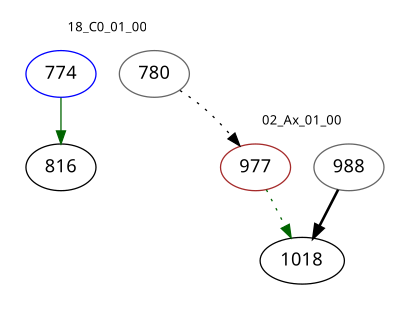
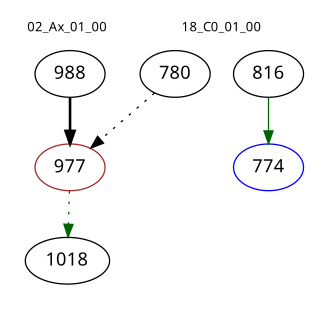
node "780": color gray40 -> black
edge "774" -> "816": reversed
node "988": color gray40 -> black
edge "988" -> "1018": now "988" -> "977"
